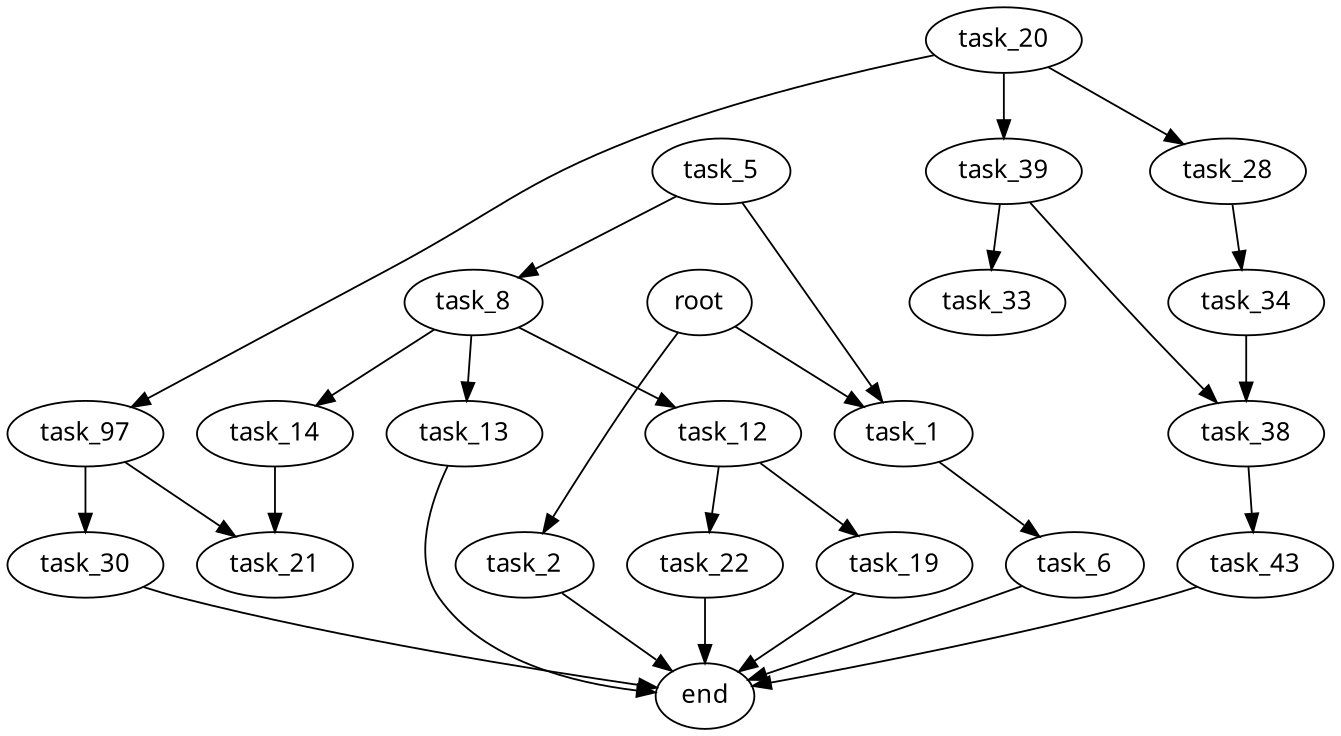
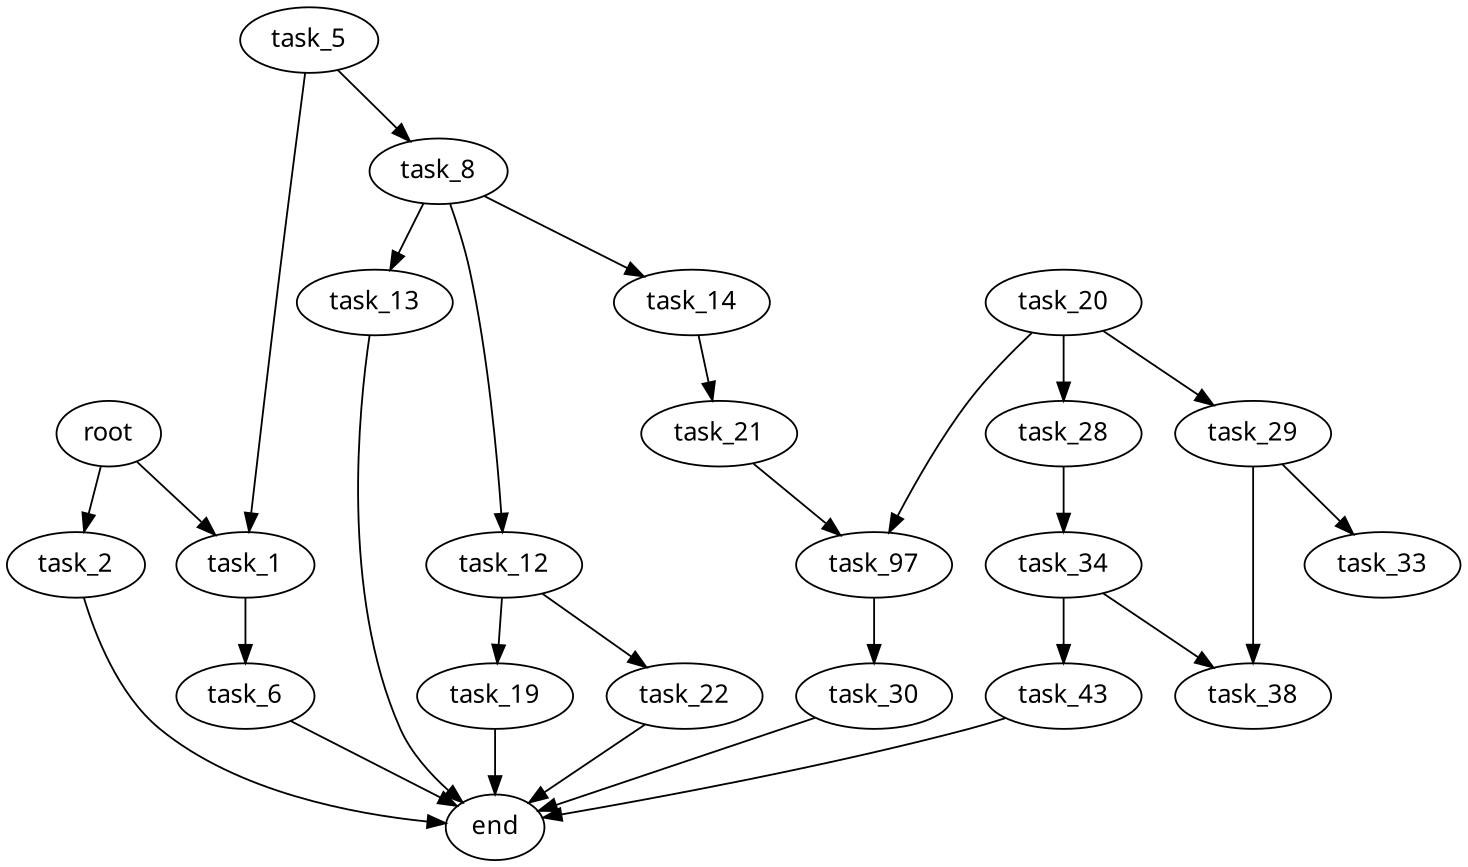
node "task_39": label "task_39" -> "task_29"
edge "task_38" -> "task_43": now "task_34" -> "task_43"
edge "task_97" -> "task_21": reversed
